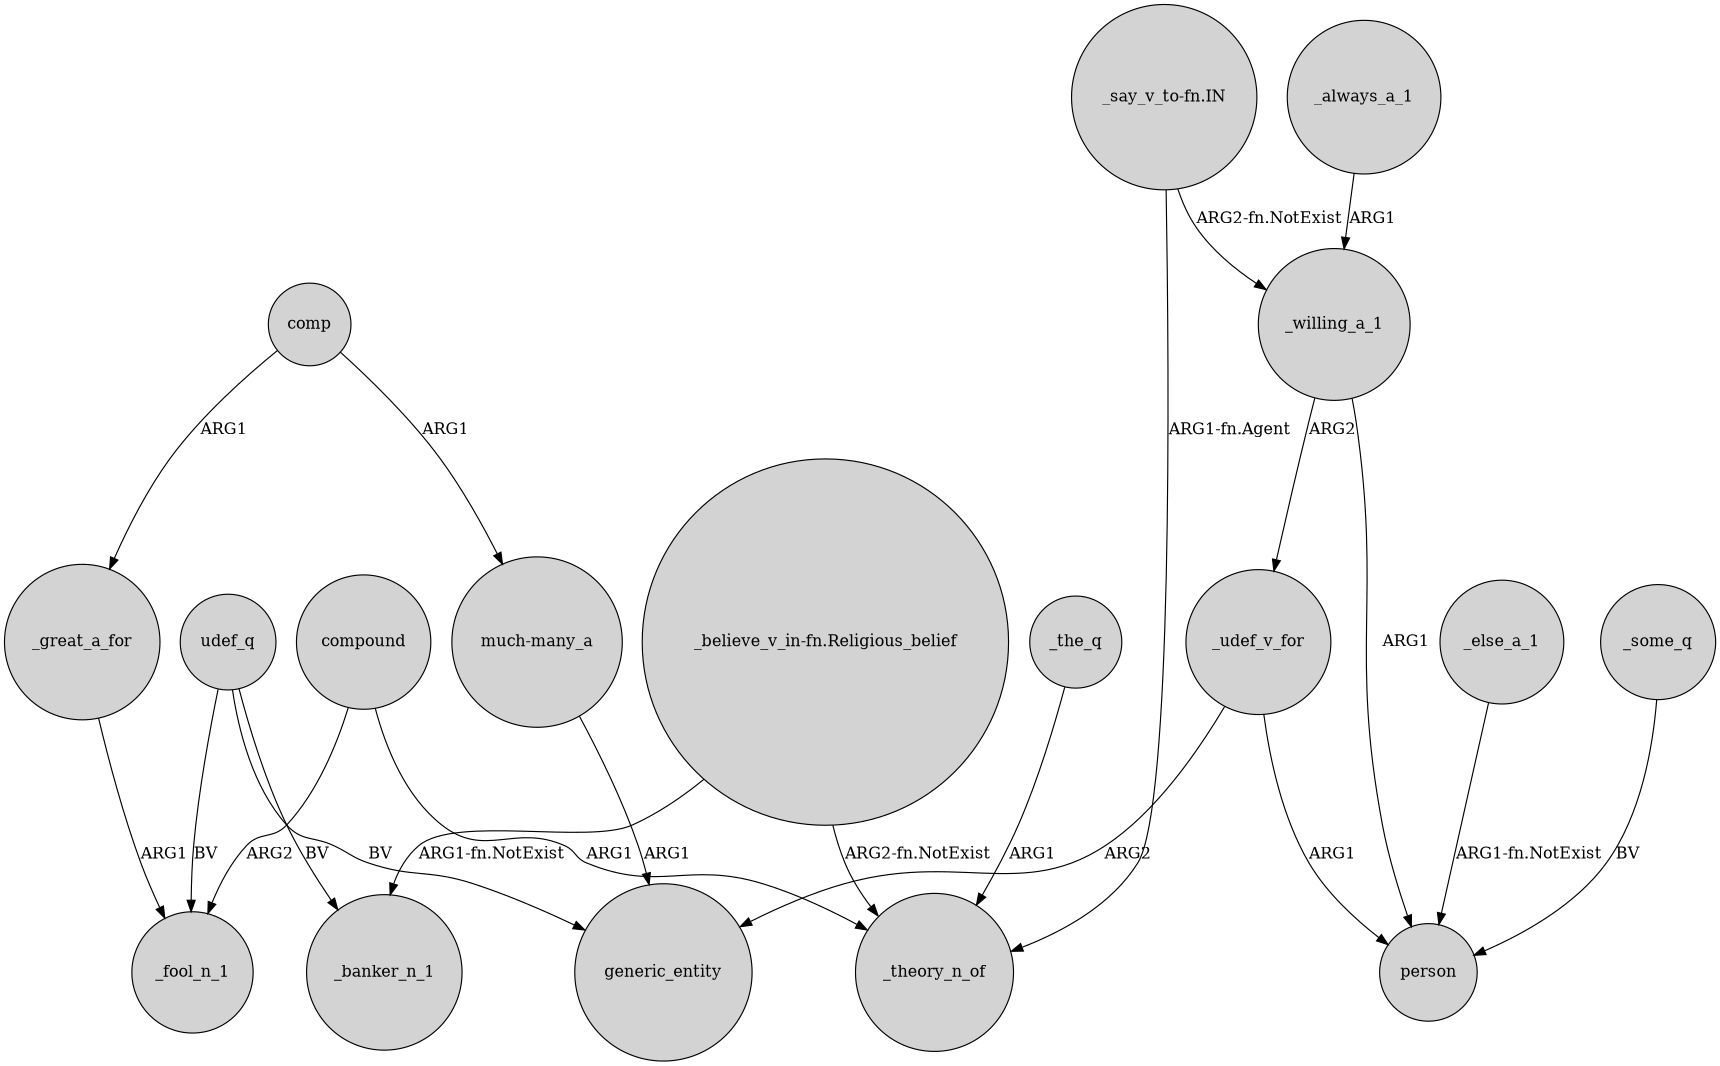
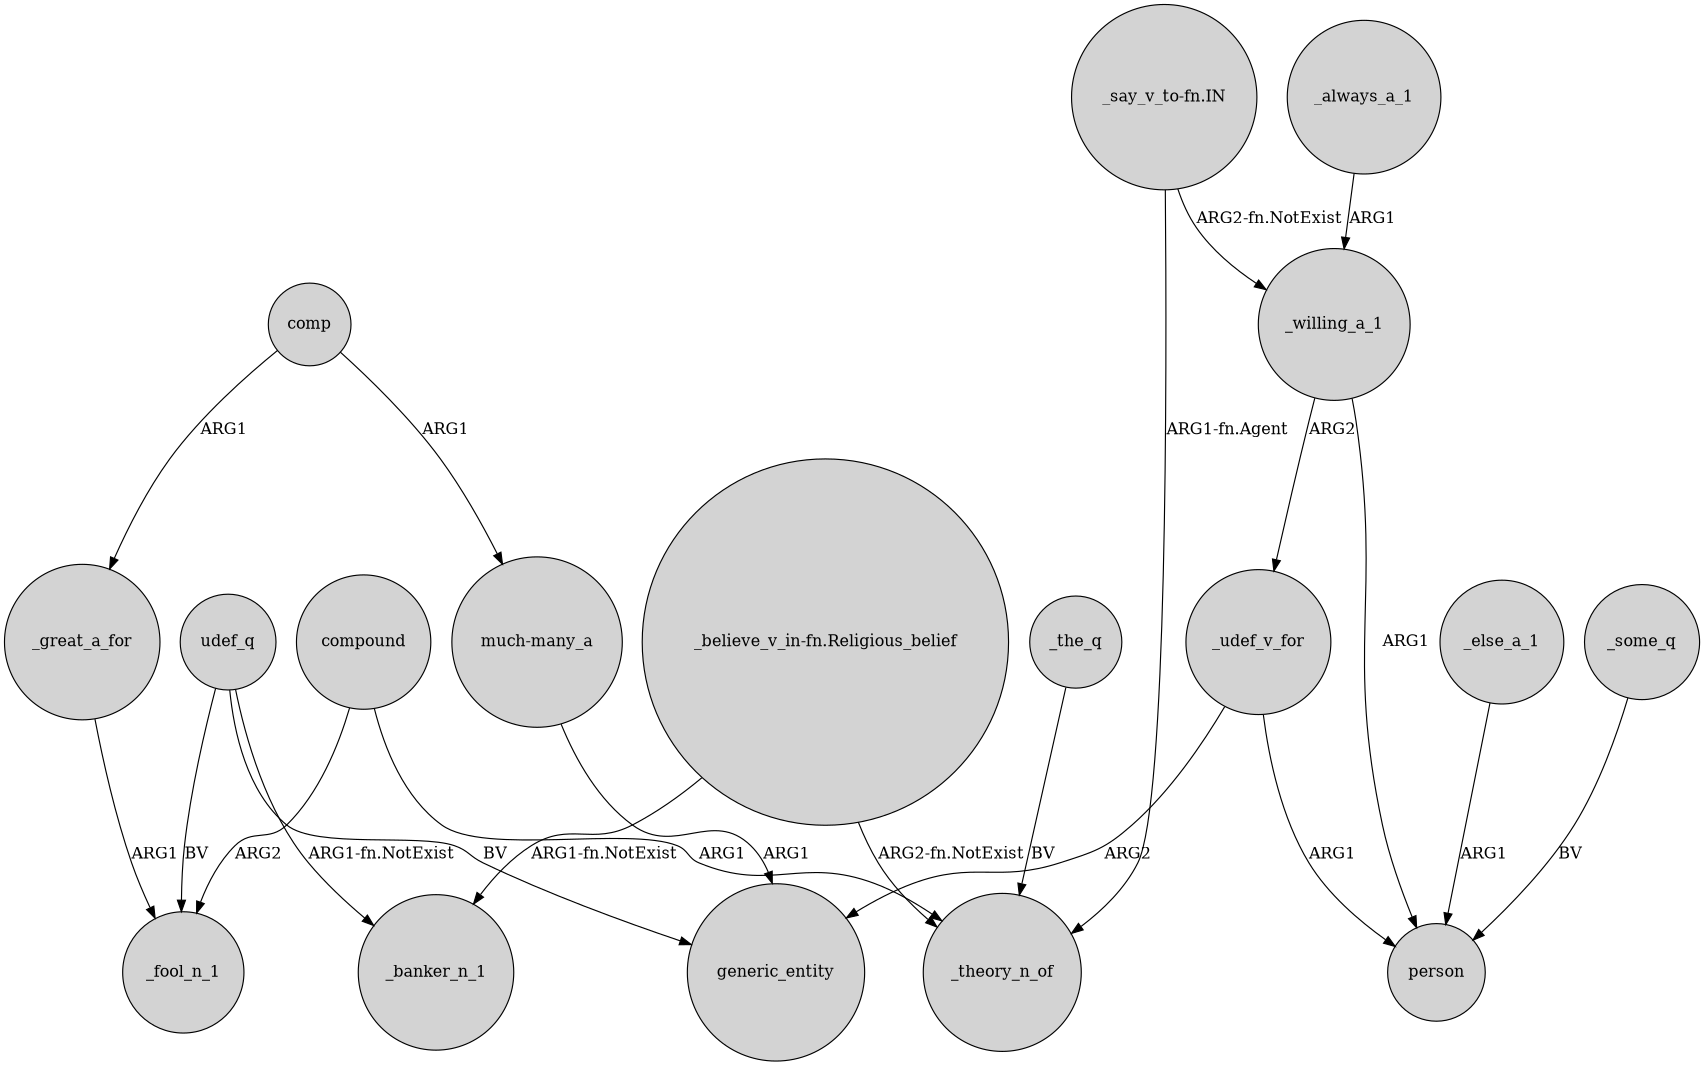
edge "udef_q" -> "_banker_n_1": label "BV" -> "ARG1-fn.NotExist"
edge "_the_q" -> "_theory_n_of": label "ARG1" -> "BV"
edge "_else_a_1" -> "person": label "ARG1-fn.NotExist" -> "ARG1"
